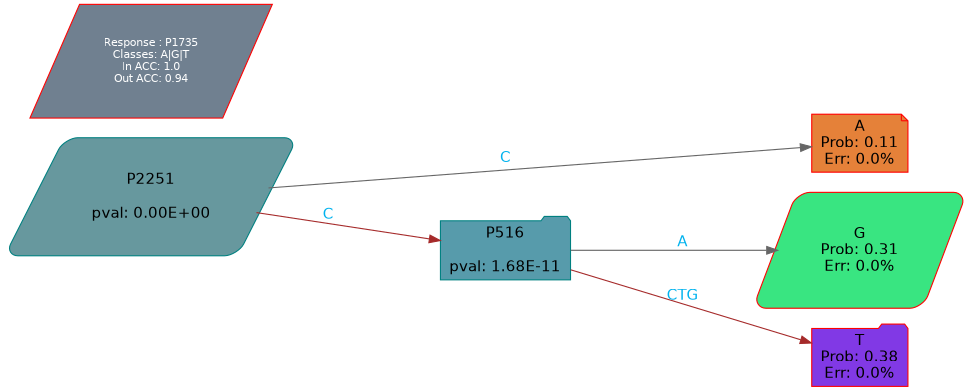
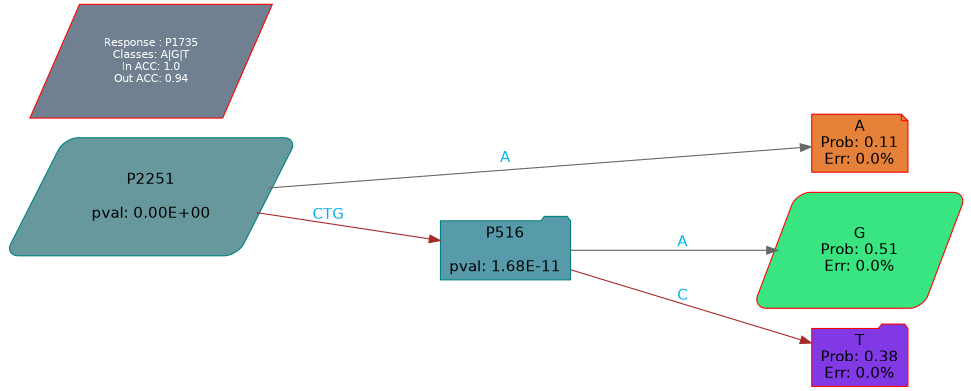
edge "P2251 pval: 0.00E+00" -> "A Prob: 0.11 Err: 0.0%": label "C" -> "A"
edge "P2251 pval: 0.00E+00" -> "P516 pval: 1.68E-11": label "C" -> "CTG"
node "G Prob: 0.31 Err: 0.0%": label "G Prob: 0.31 Err: 0.0%" -> "G Prob: 0.51 Err: 0.0%"
edge "P516 pval: 1.68E-11" -> "T Prob: 0.38 Err: 0.0%": label "CTG" -> "C"
